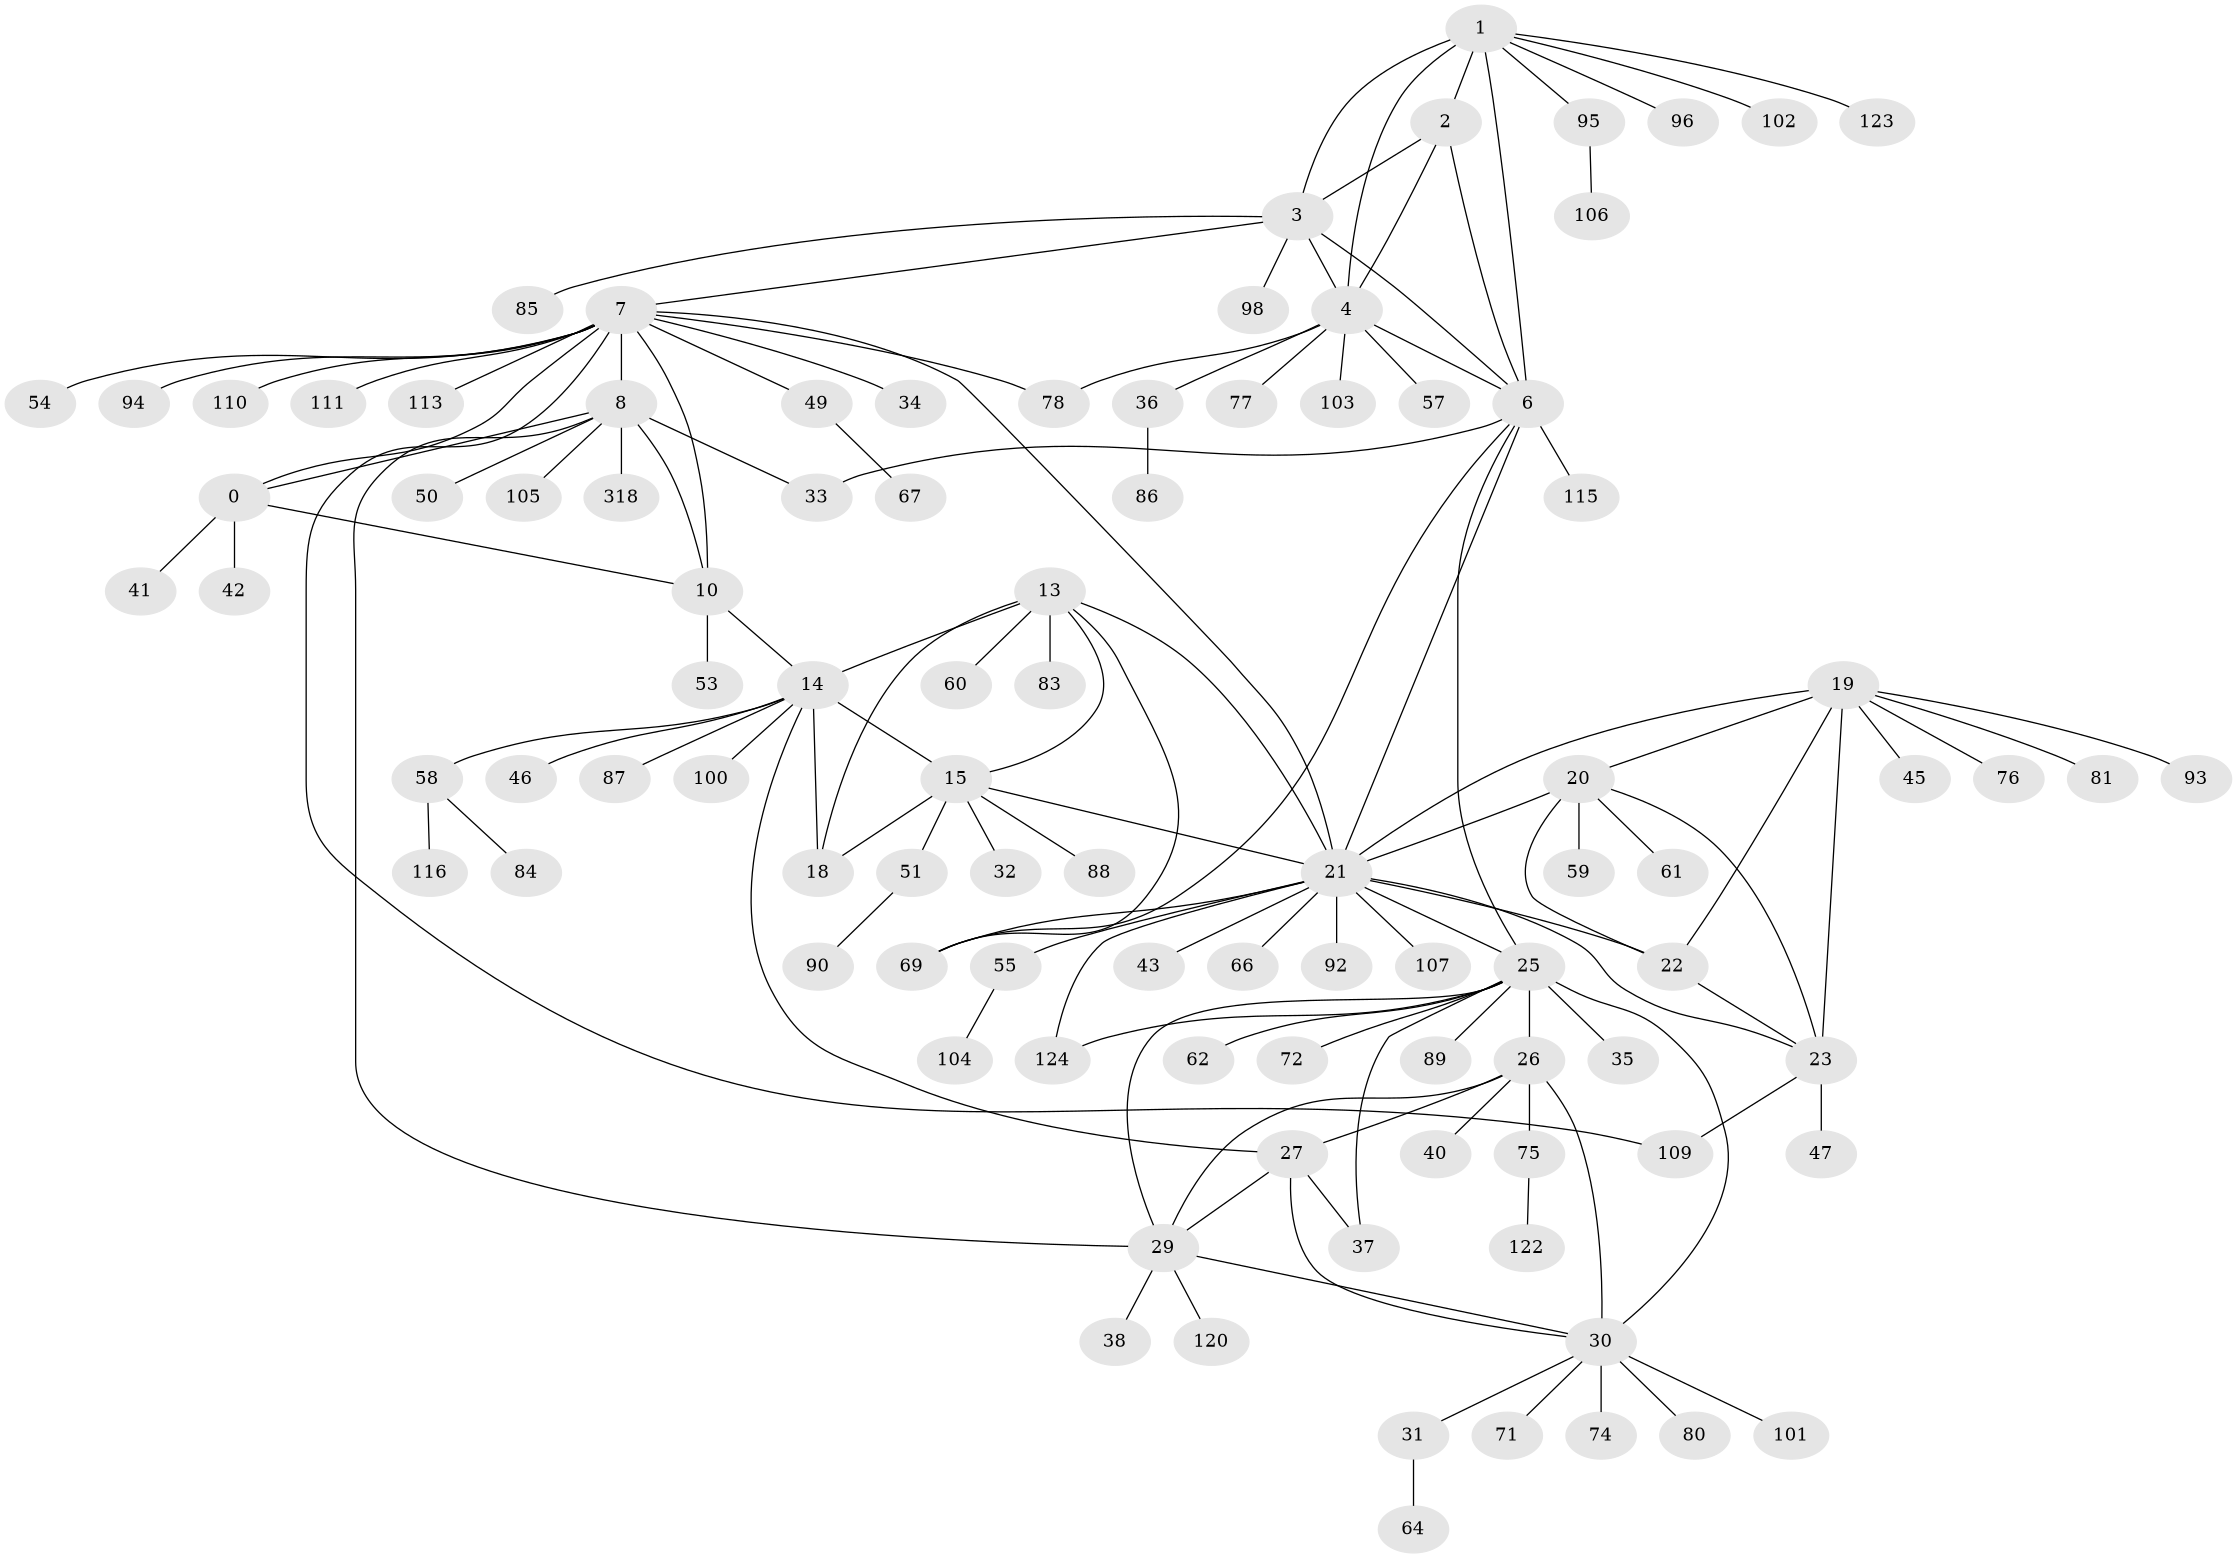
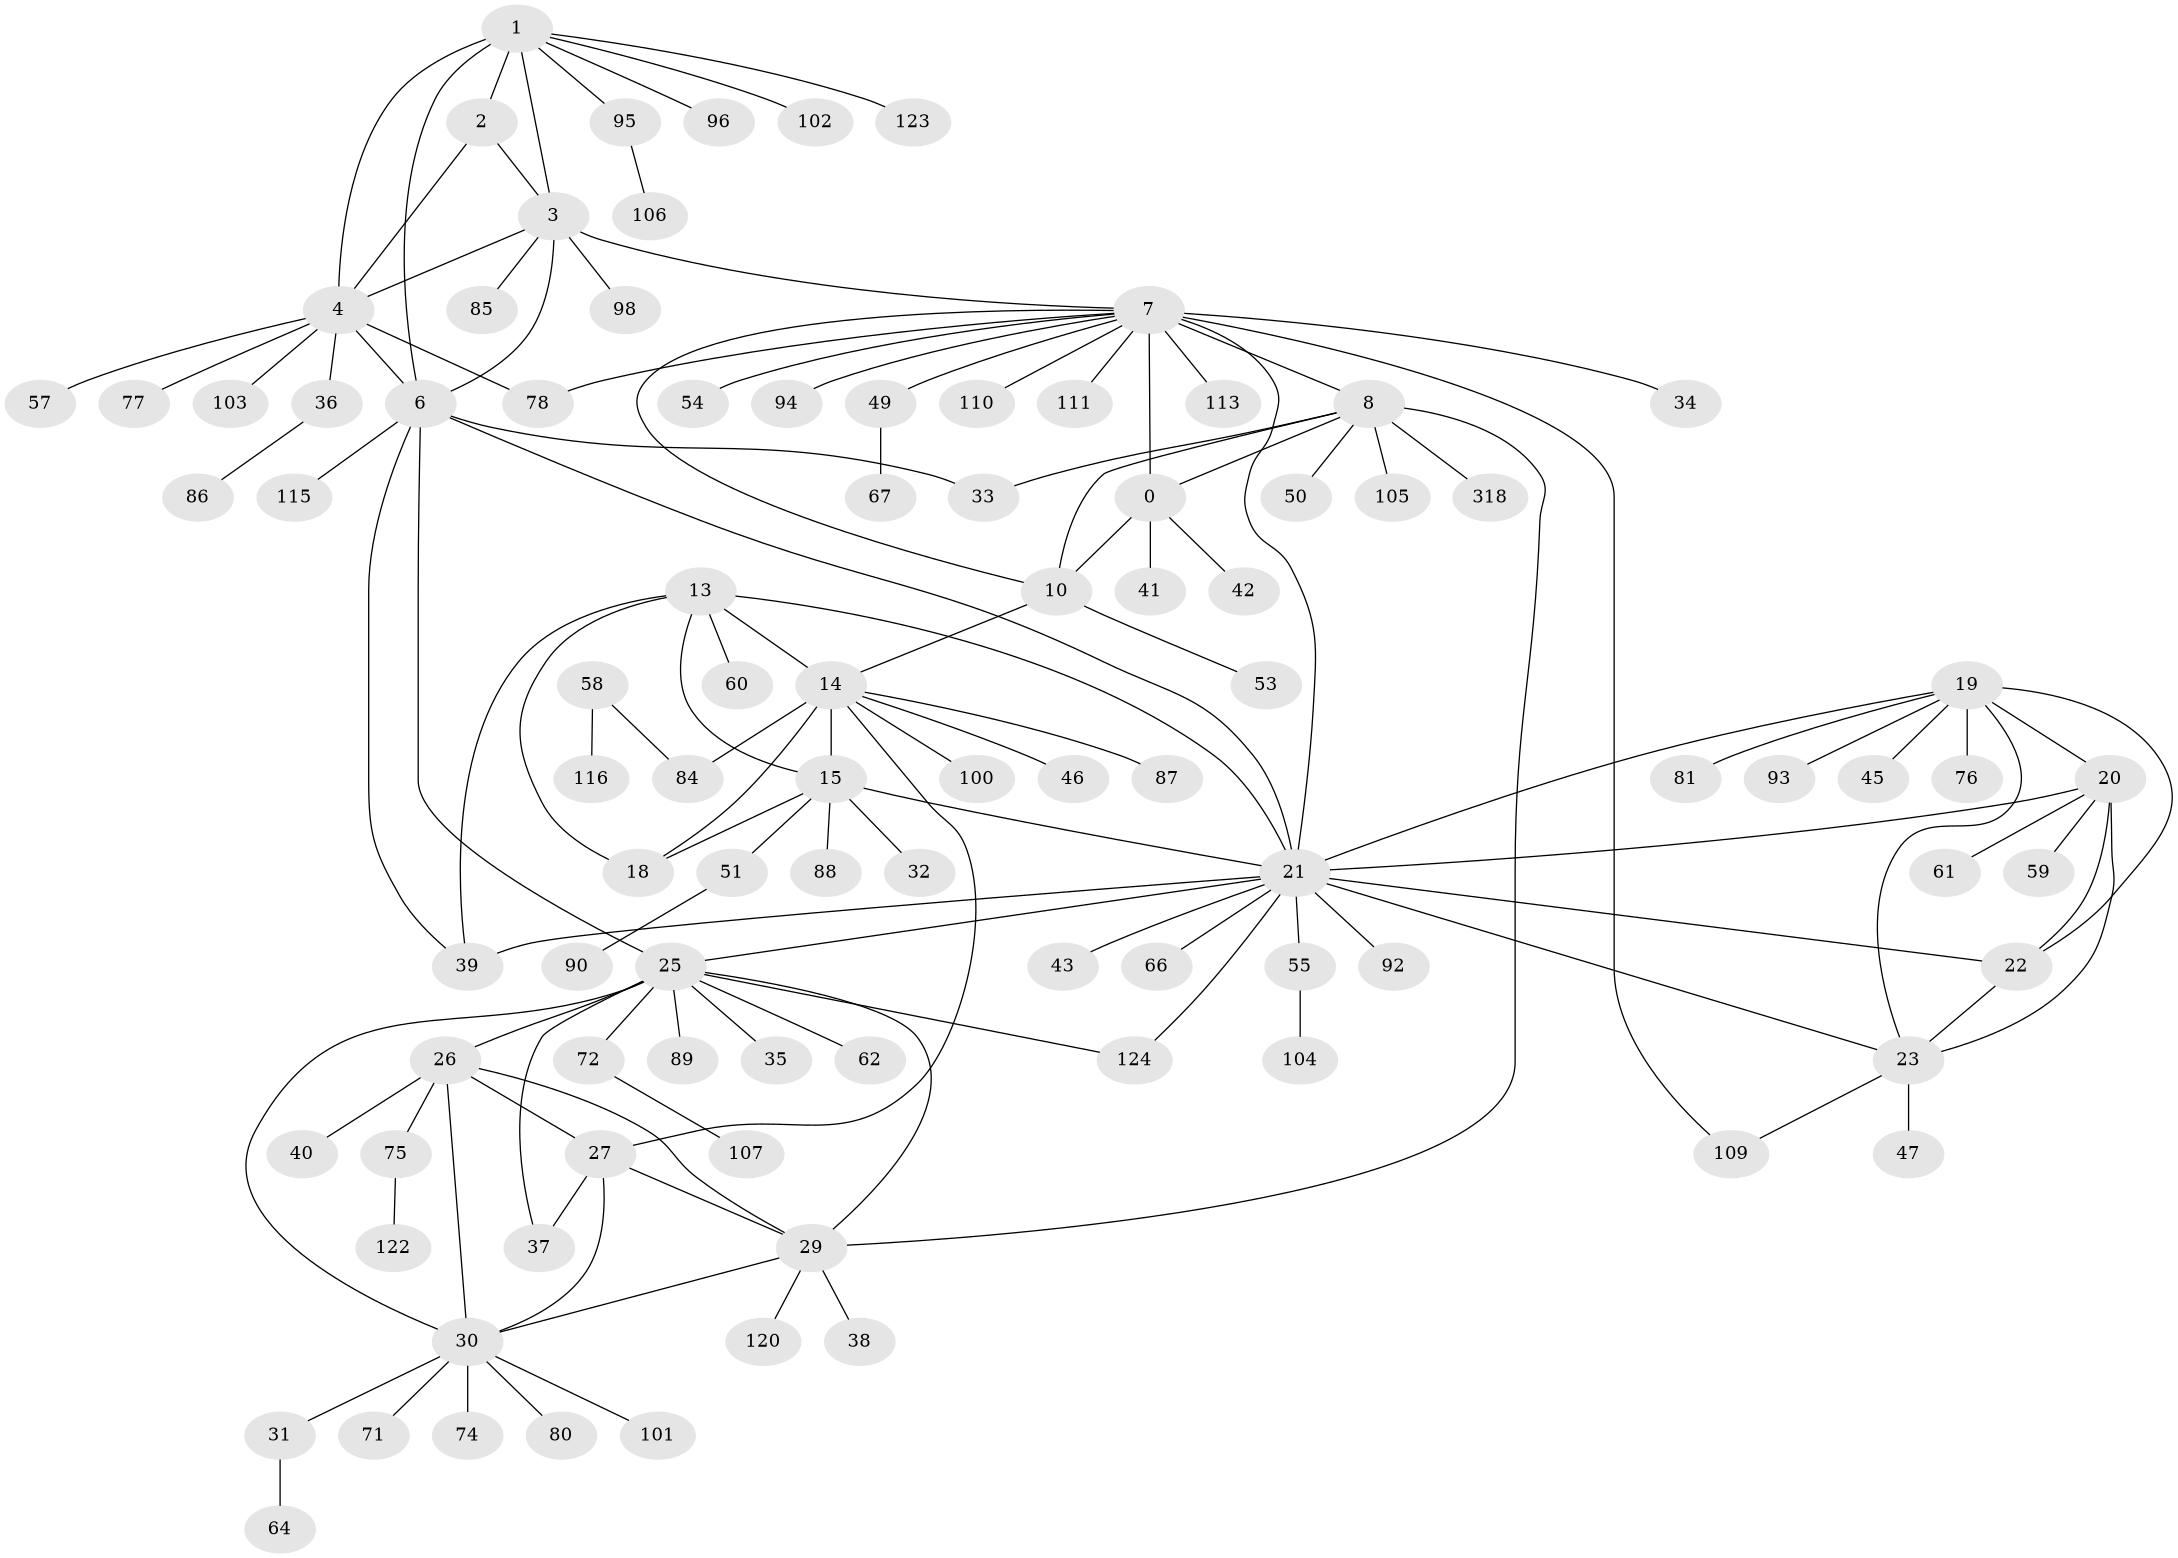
edge "2" -- "6": removed
node "83": removed
edge "14" -- "58": now "14" -- "84"
edge "21" -- "107": now "72" -- "107"
node "69": label "69" -> "39"
